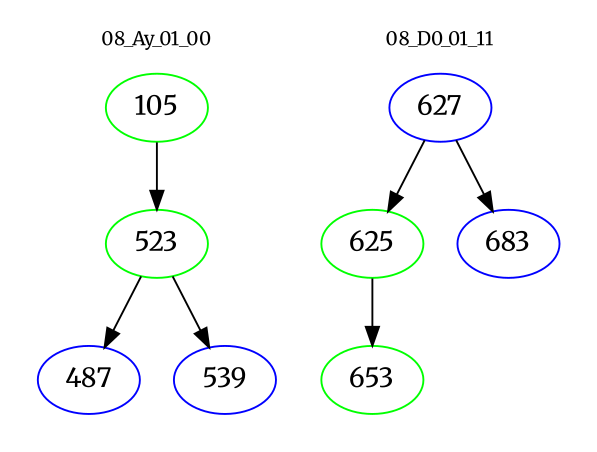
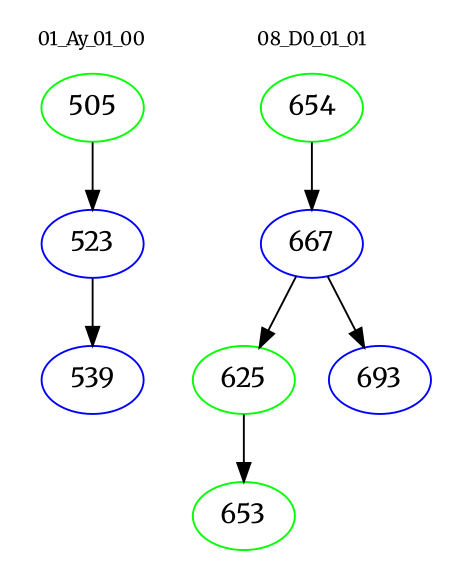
cluster "08_Ay_01_00": label "08_Ay_01_00" -> "01_Ay_01_00"
cluster "08_D0_01_11": label "08_D0_01_11" -> "08_D0_01_01"
node "105": label "105" -> "505"
node "654": added
node "627": label "627" -> "667"
node "523": color green -> blue
node "683": label "683" -> "693"
node "487": removed
